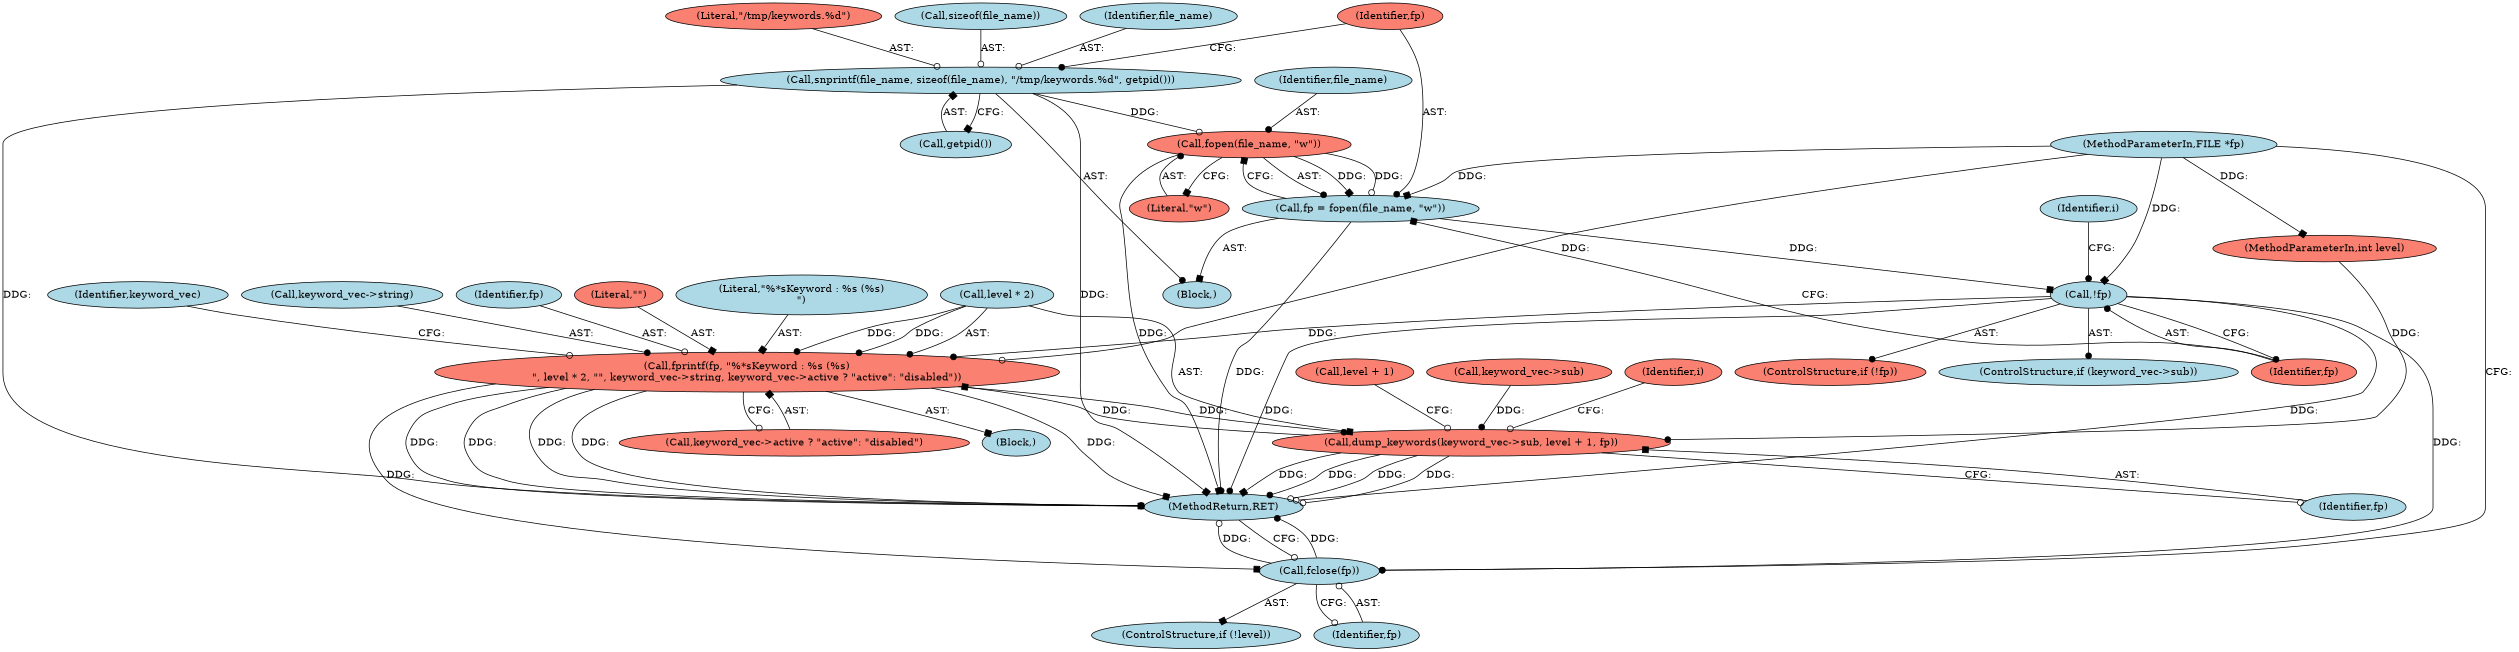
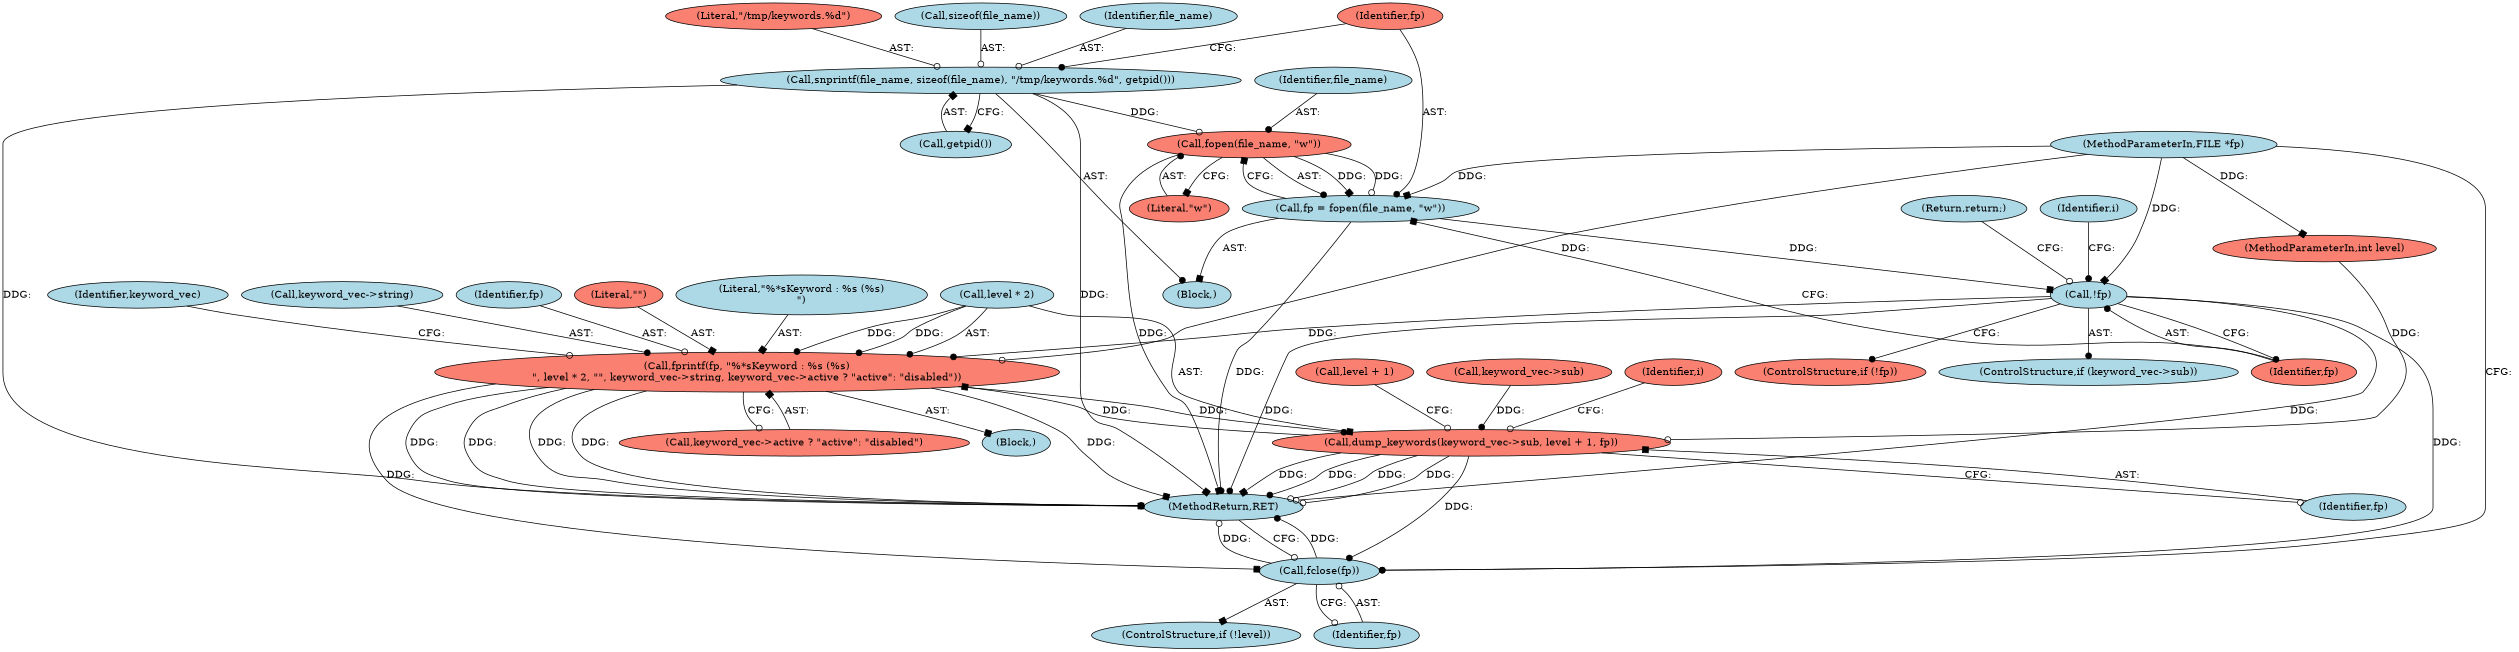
node "(Return,return;)": added
edge "(Call,!fp)" -> "(ControlStructure,if (!fp))": label "AST: " -> "CFG: "
edge "(MethodParameterIn,int level)" -> "(Call,dump_keywords(keyword_vec->sub, level + 1, fp))": arrowhead dot -> odot
edge "(Call,dump_keywords(keyword_vec->sub, level + 1, fp))" -> "(Call,fclose(fp))": added, label "DDG:"
